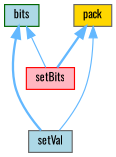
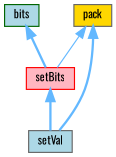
edge "setBits" -> "bits": style solid -> bold
edge "setBits" -> "pack": style bold -> solid
edge "setVal" -> "pack": style solid -> bold
edge "setVal" -> "bits": now "setVal" -> "setBits"
